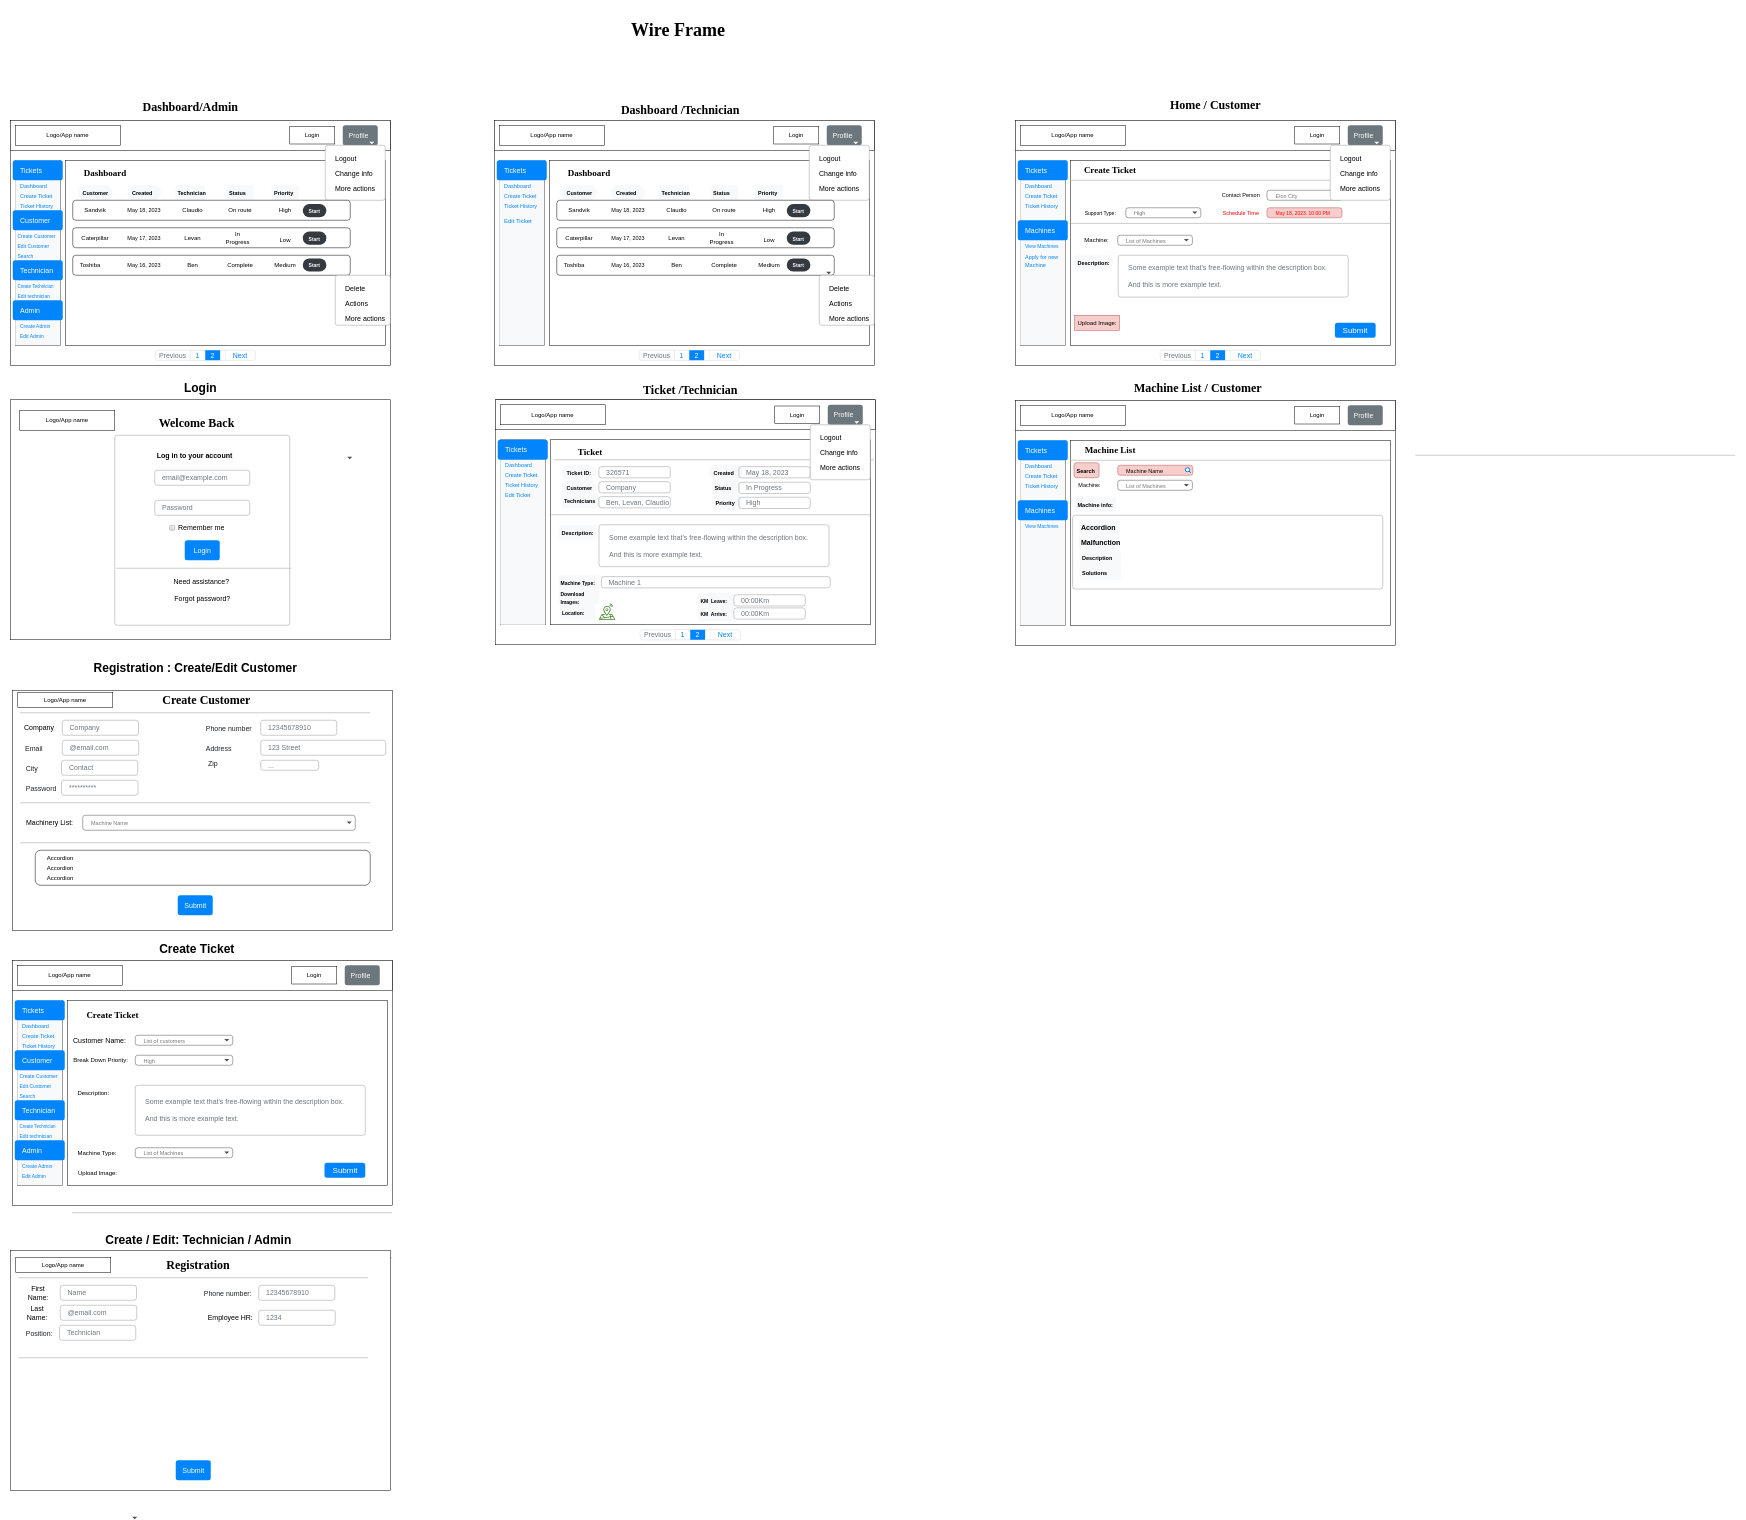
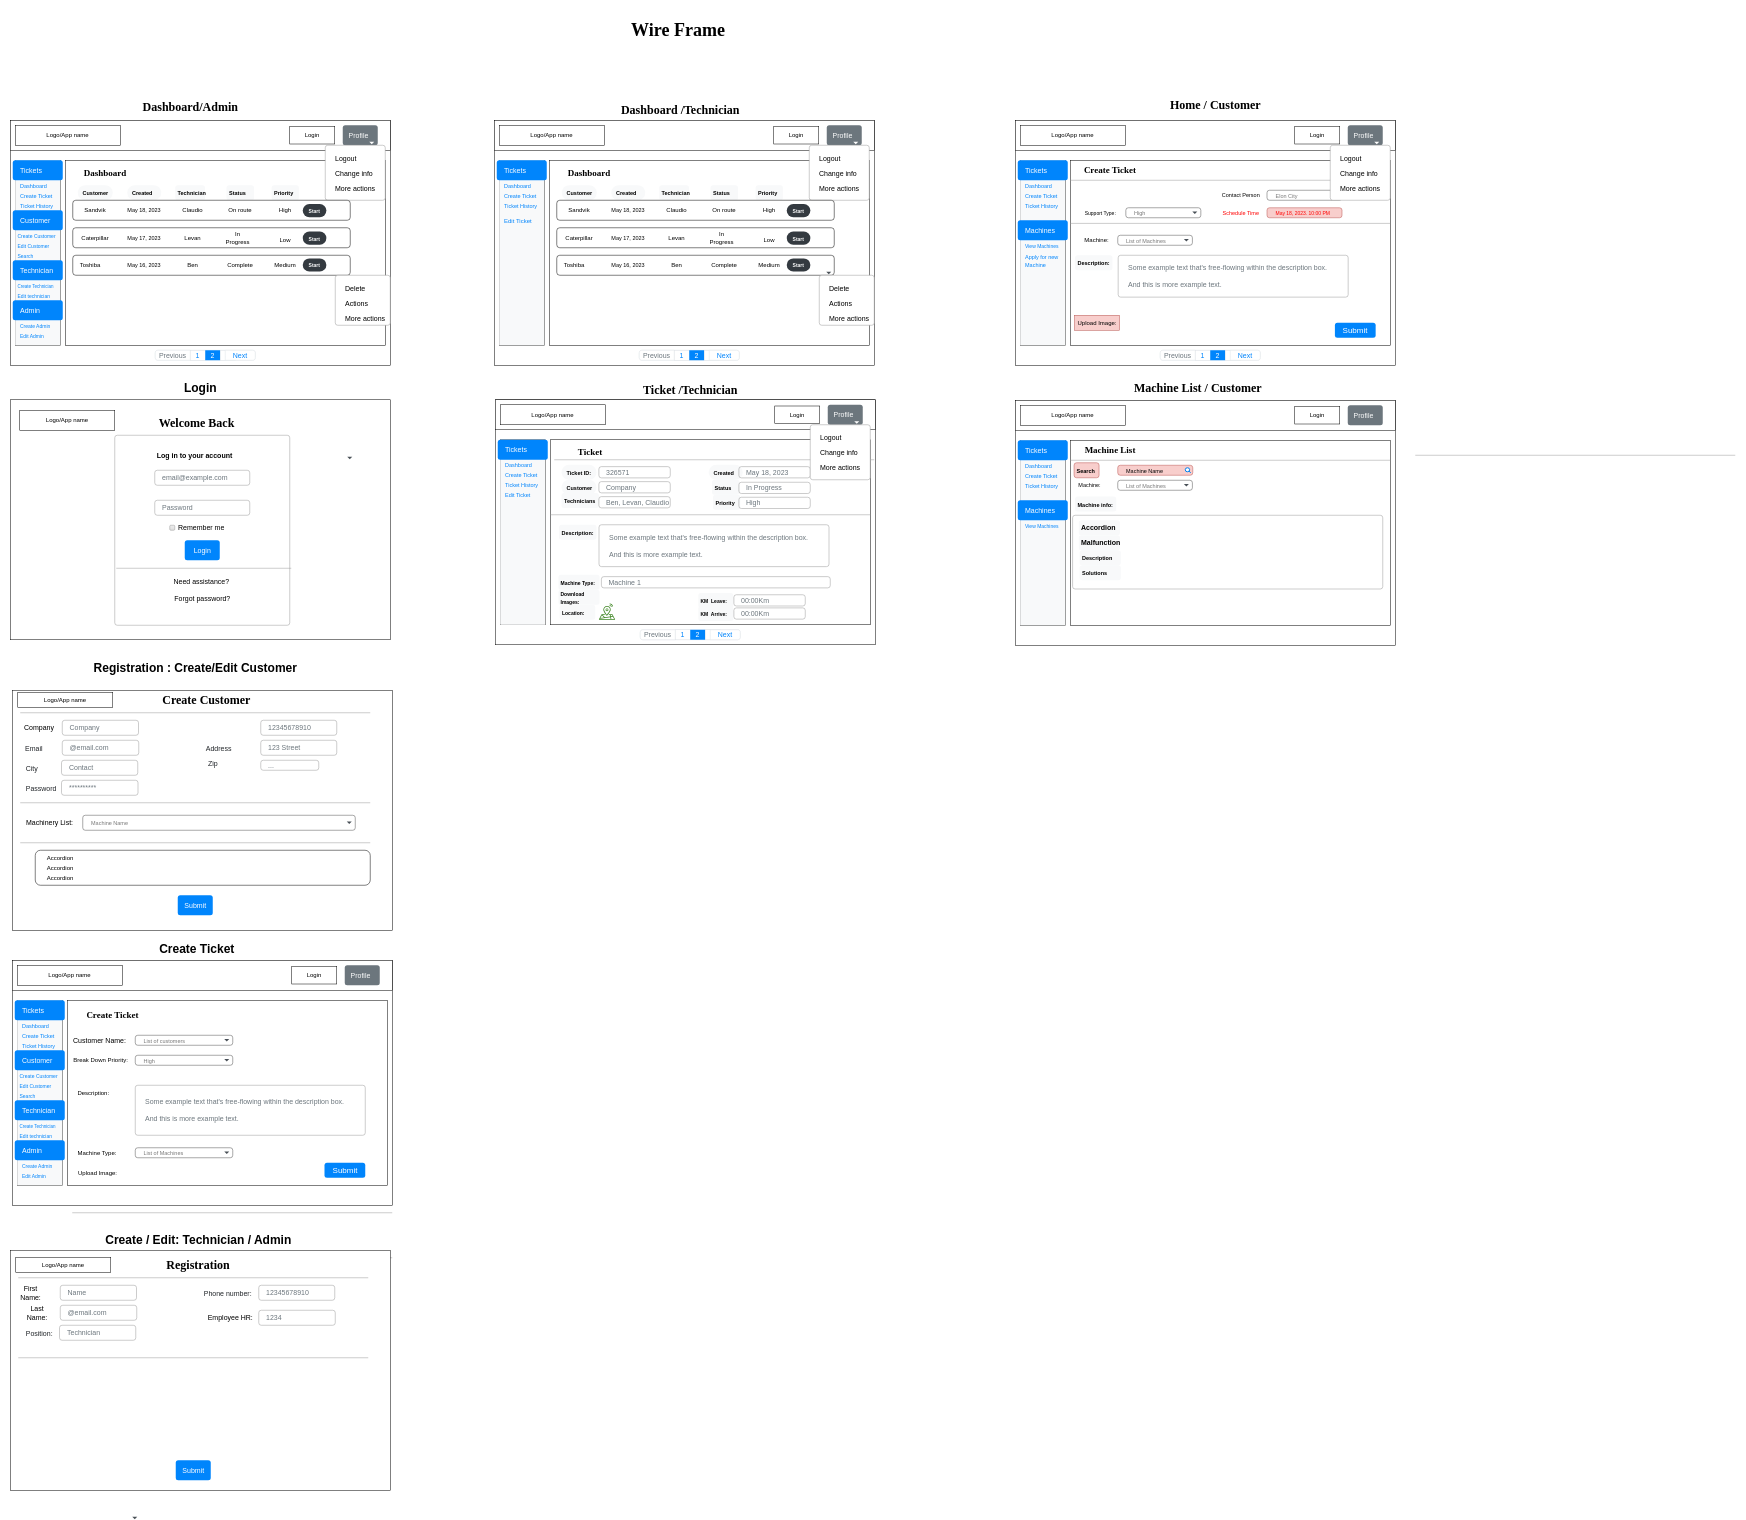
node "Phone number": removed
node "123 Street": size 125x15 -> 76x15
node "First Name:": moved (38, 1293) -> (31, 1293)
